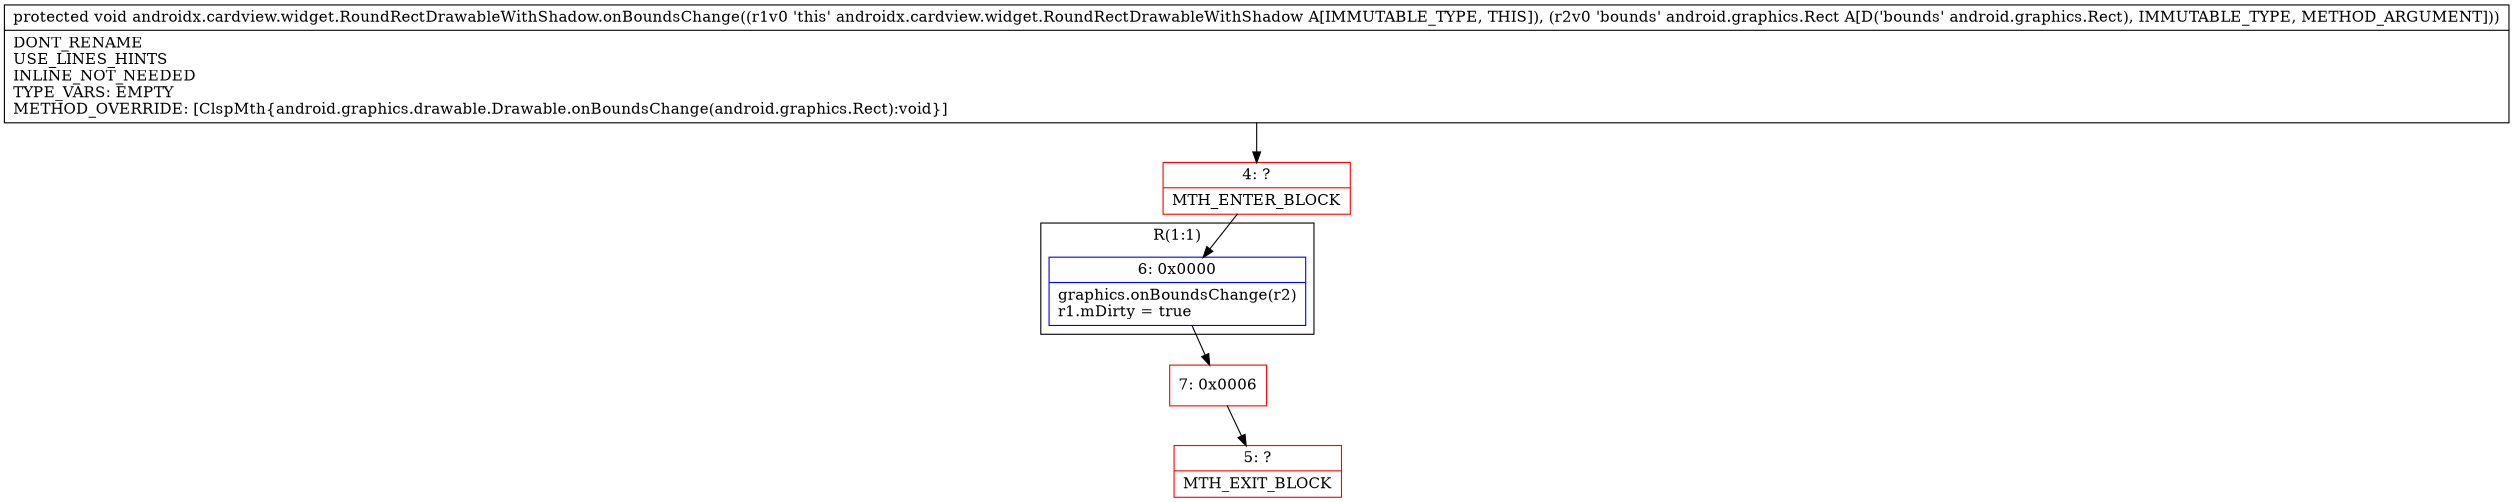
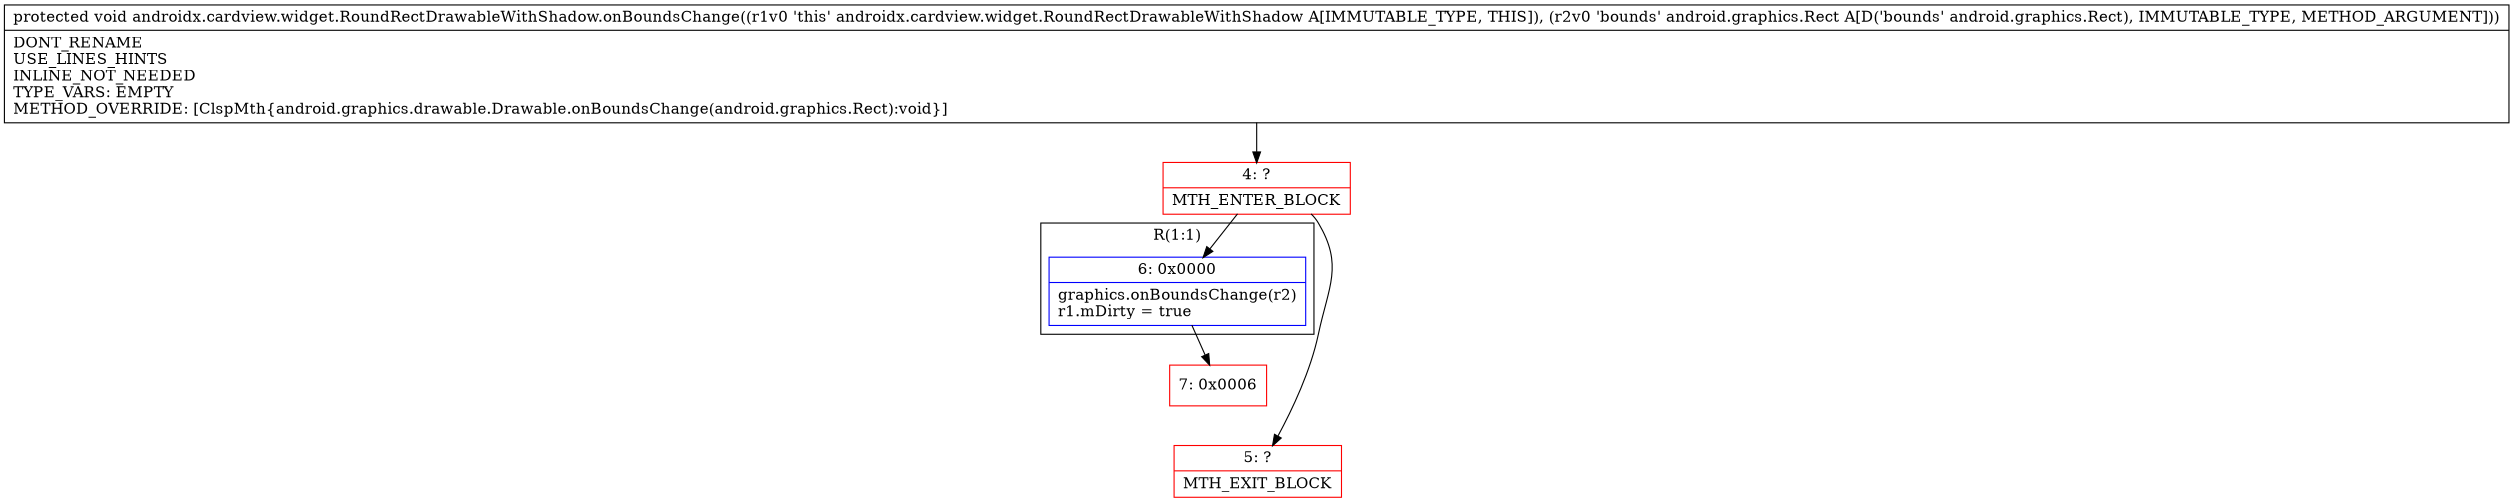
edge "7: 0x0006" -> "5: ?": now "4: ?" -> "5: ?"
